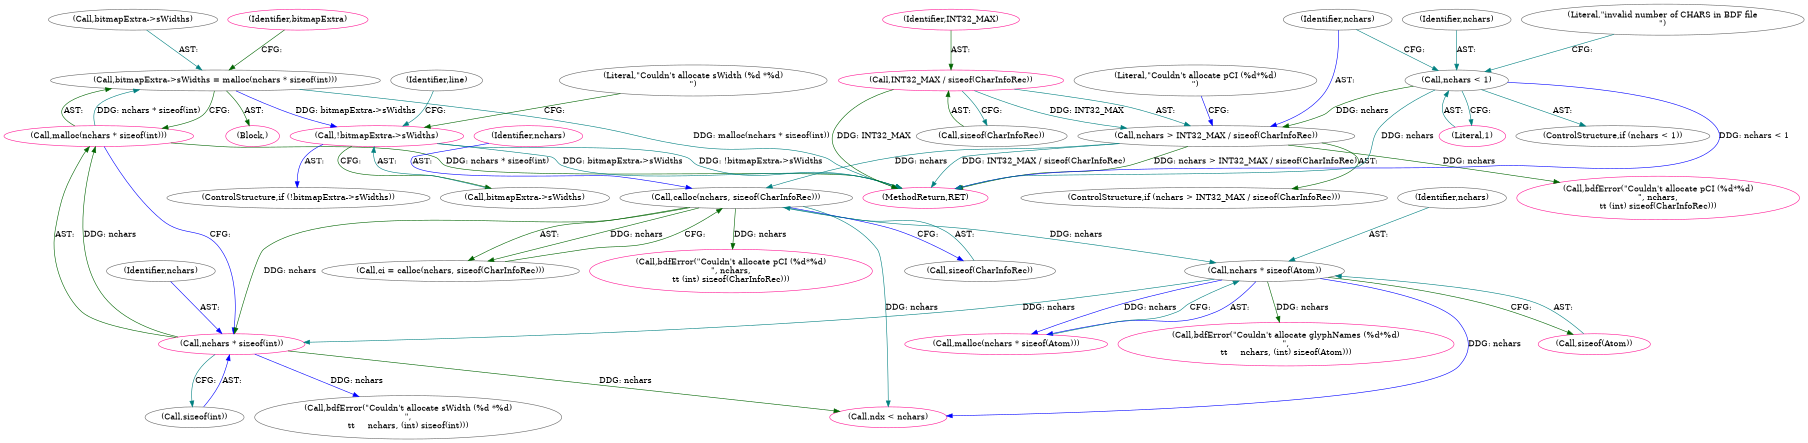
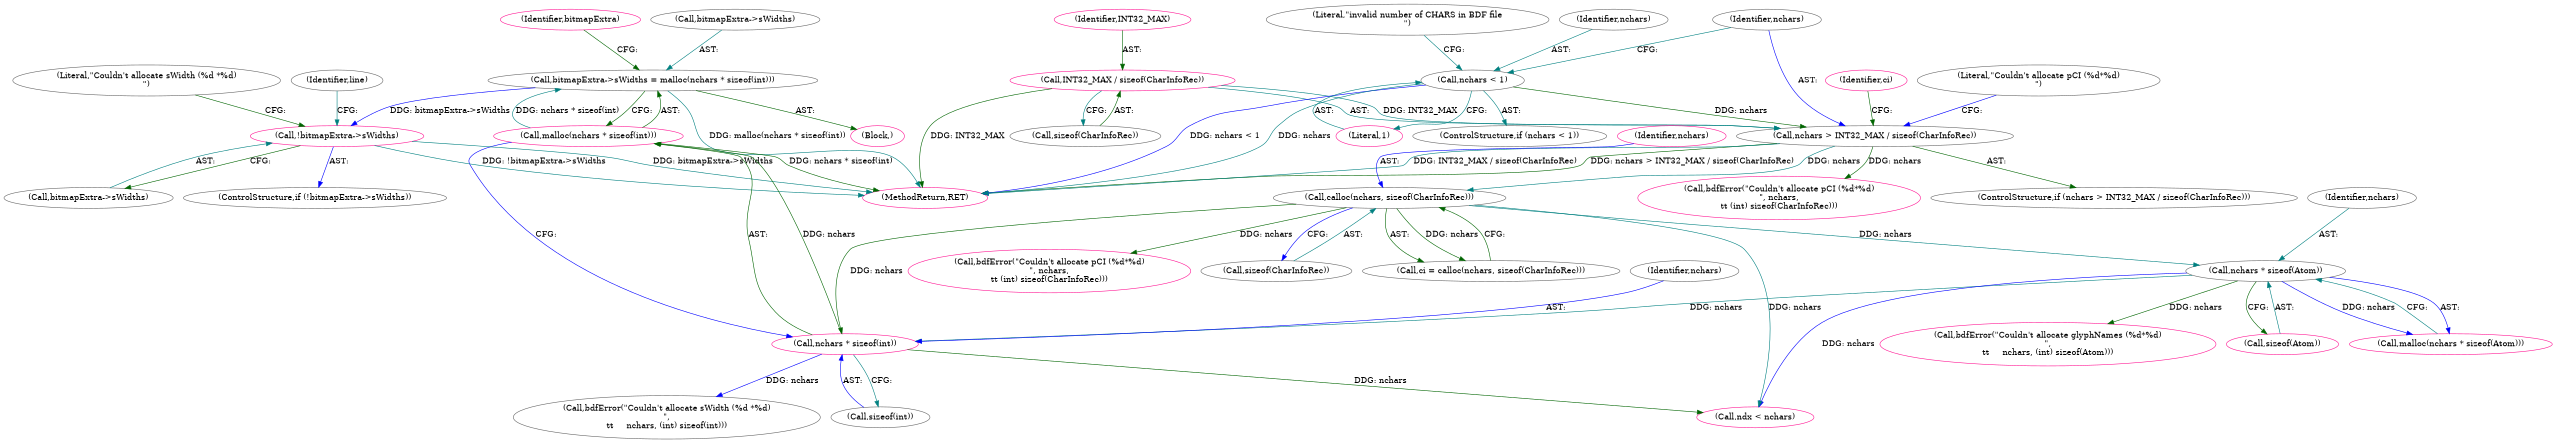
node "(Identifier,ci)": added
